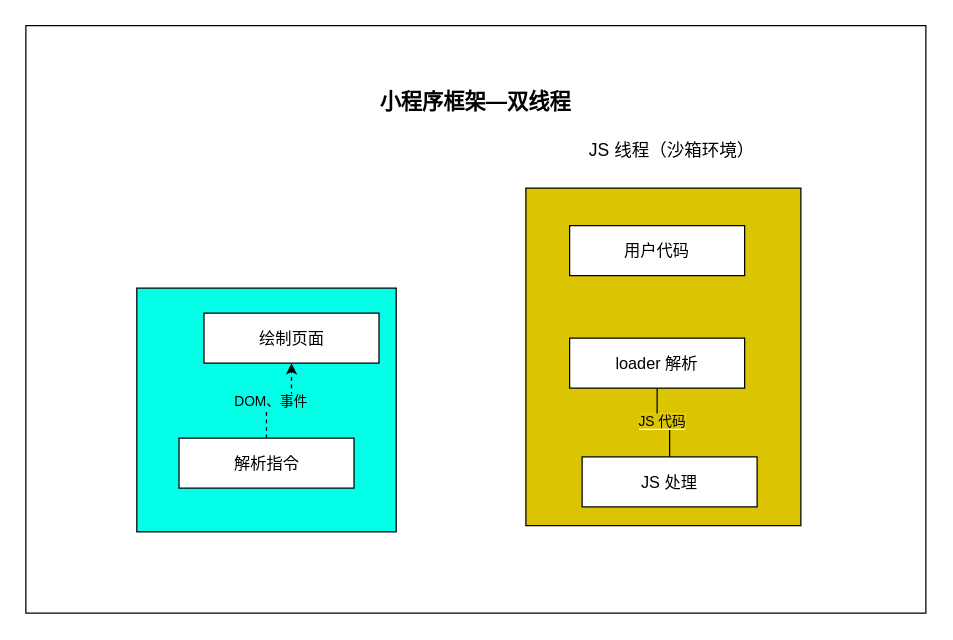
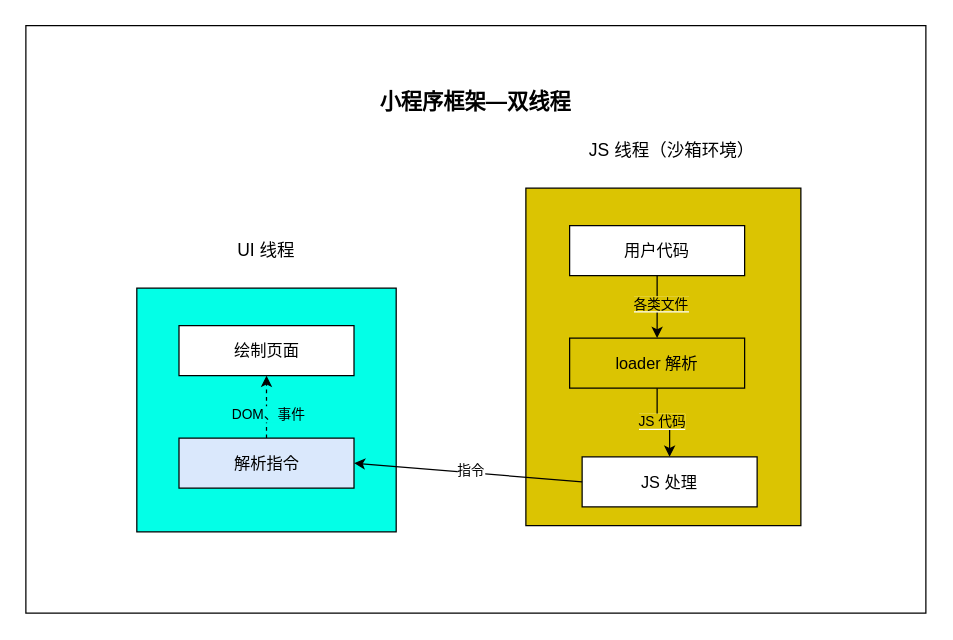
node "UI 线程": added
edge "用户代码" -> "loader 解析": added, label "各类文件"
node "绘制页面": moved (291, 338) -> (266, 351)
node "loader 解析": fillcolor #ffffff -> #dbc402
edge "loader 解析" -- "JS 处理": arrowhead none -> classic
node "解析指令": fillcolor #ffffff -> #dae8fc
edge "JS 处理" -> "解析指令": added, label "指令"
